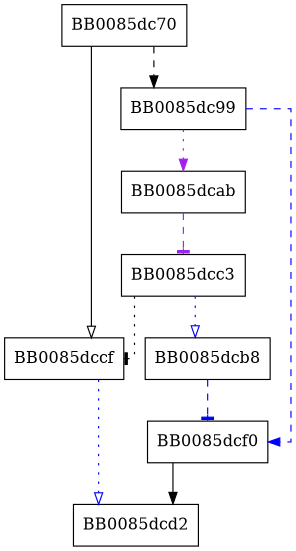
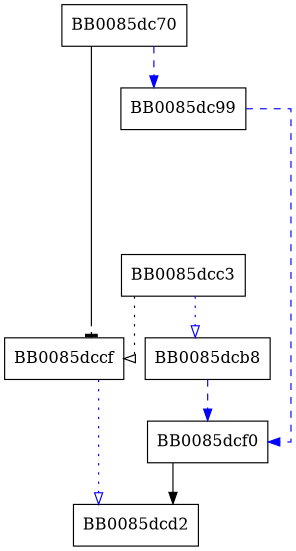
edge "BB0085dc70" -> "BB0085dc99": color black -> blue
edge "BB0085dc70" -> "BB0085dccf": arrowhead onormal -> tee
node "BB0085dcab": removed
edge "BB0085dcc3" -> "BB0085dccf": arrowhead tee -> onormal
edge "BB0085dcb8" -> "BB0085dcf0": arrowhead tee -> normal
